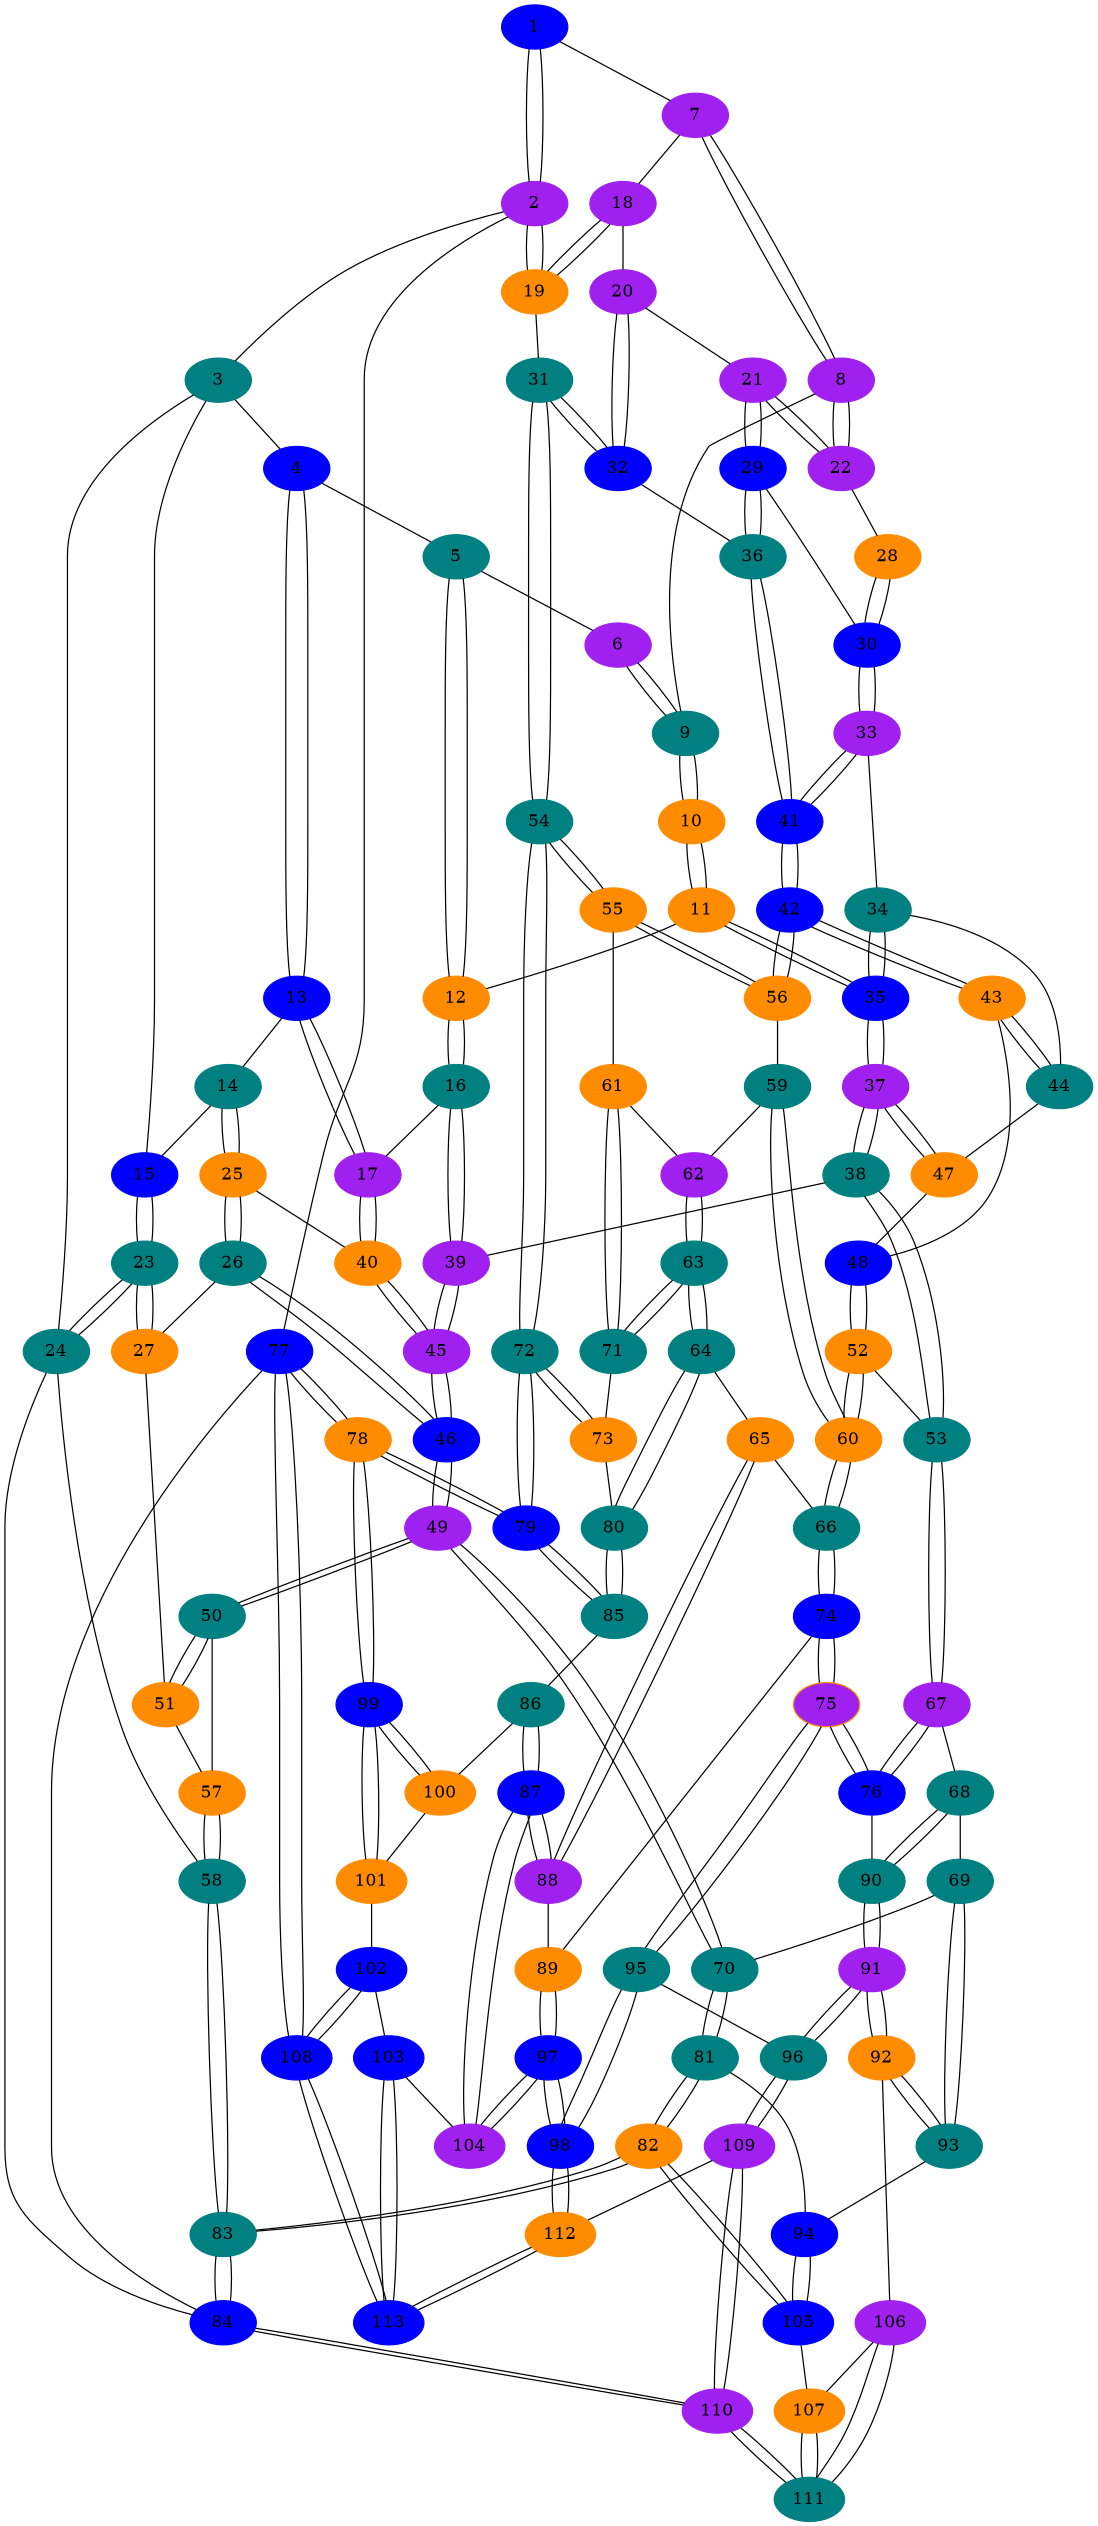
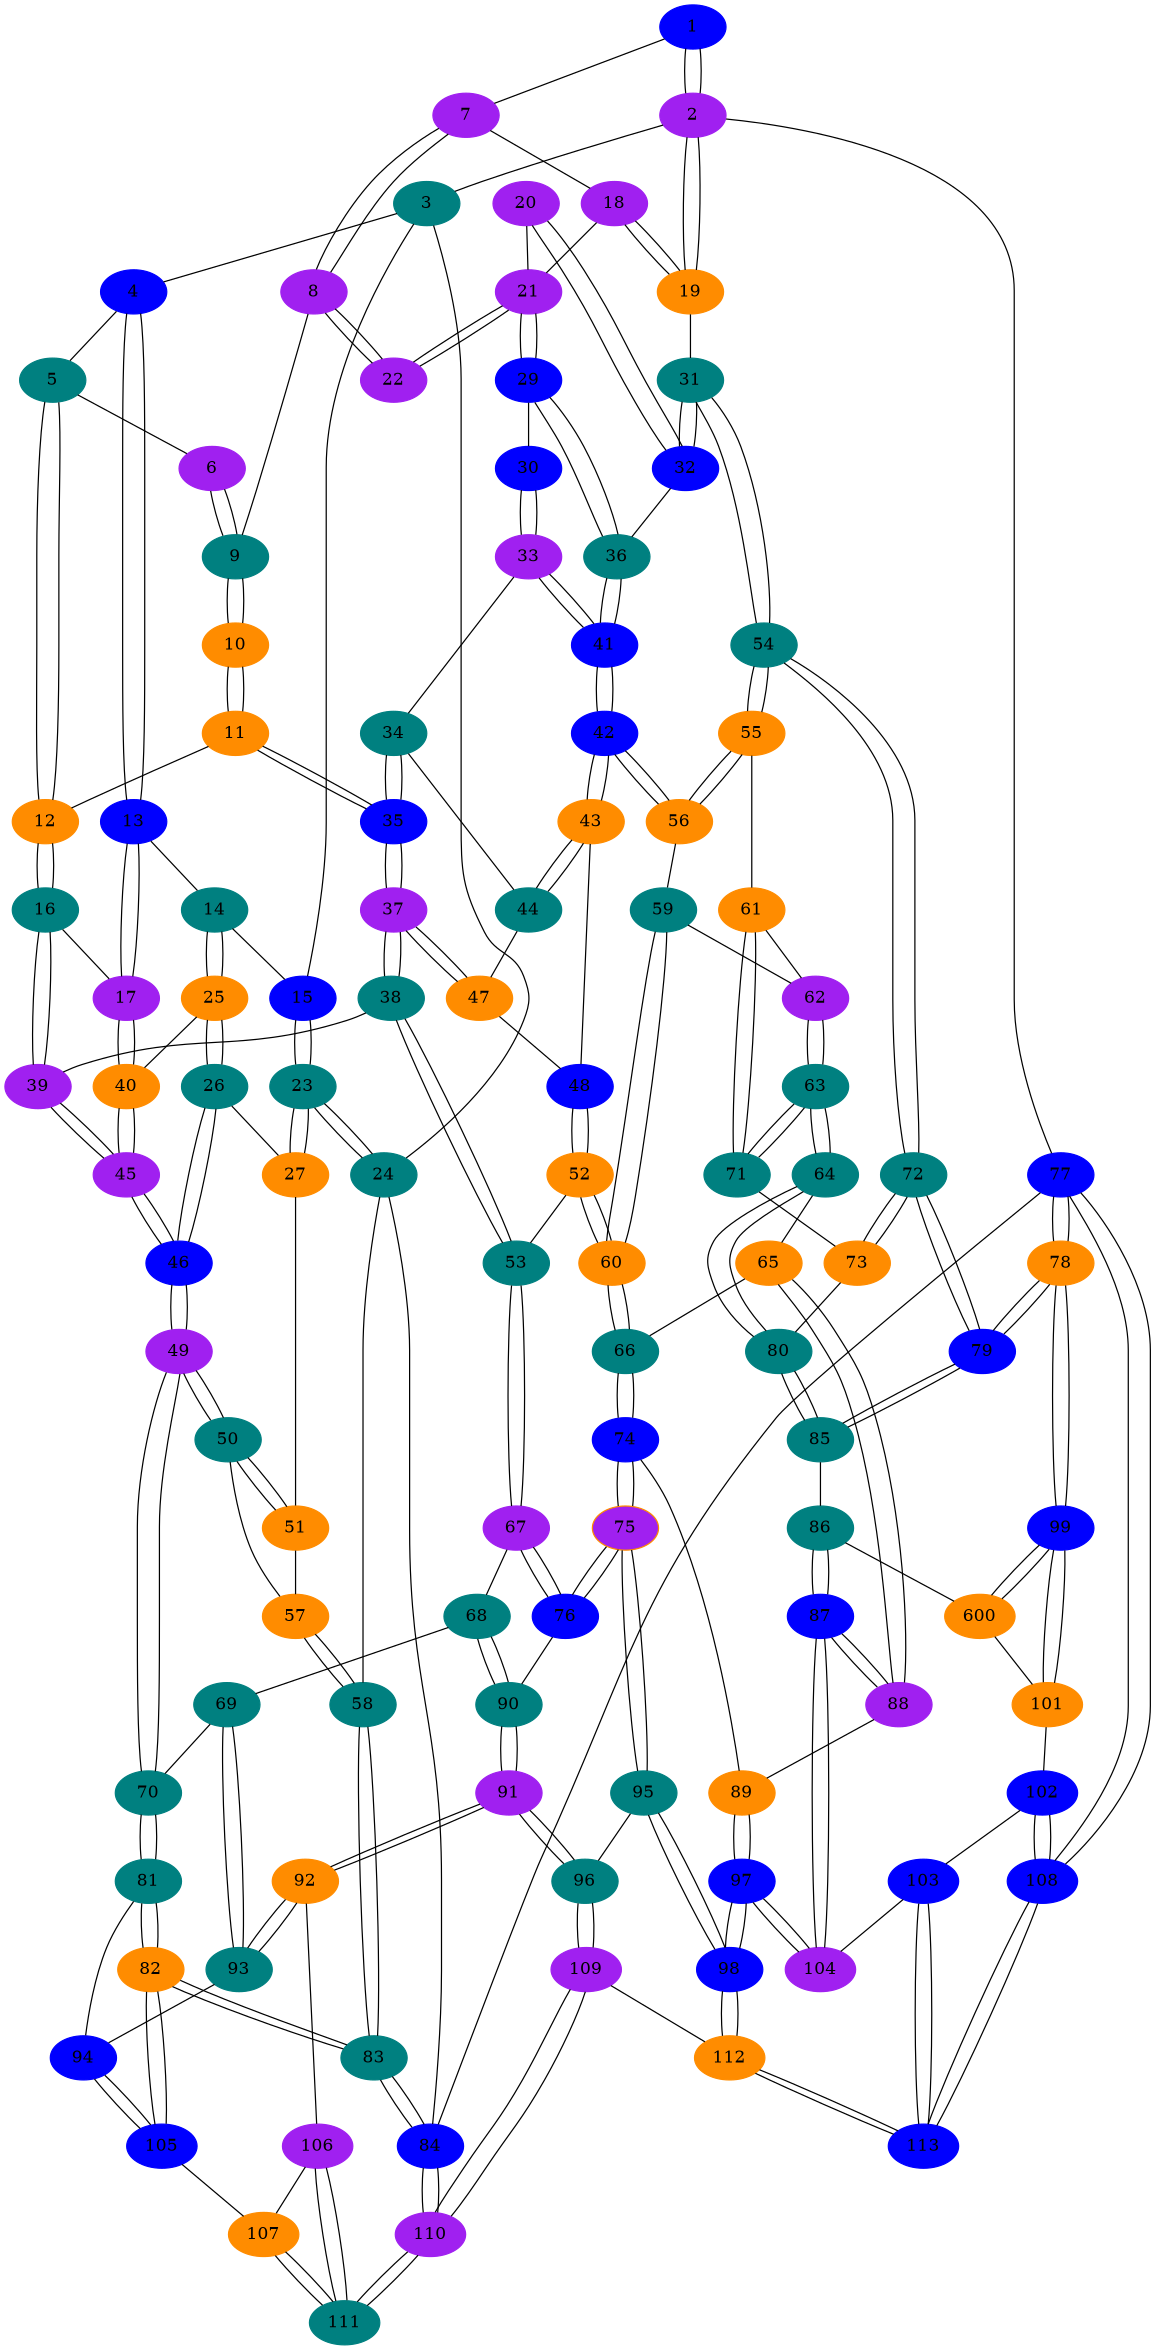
edge "18" -- "20": now "18" -- "21"
node "28": removed
node "100": label "100" -> "600"
